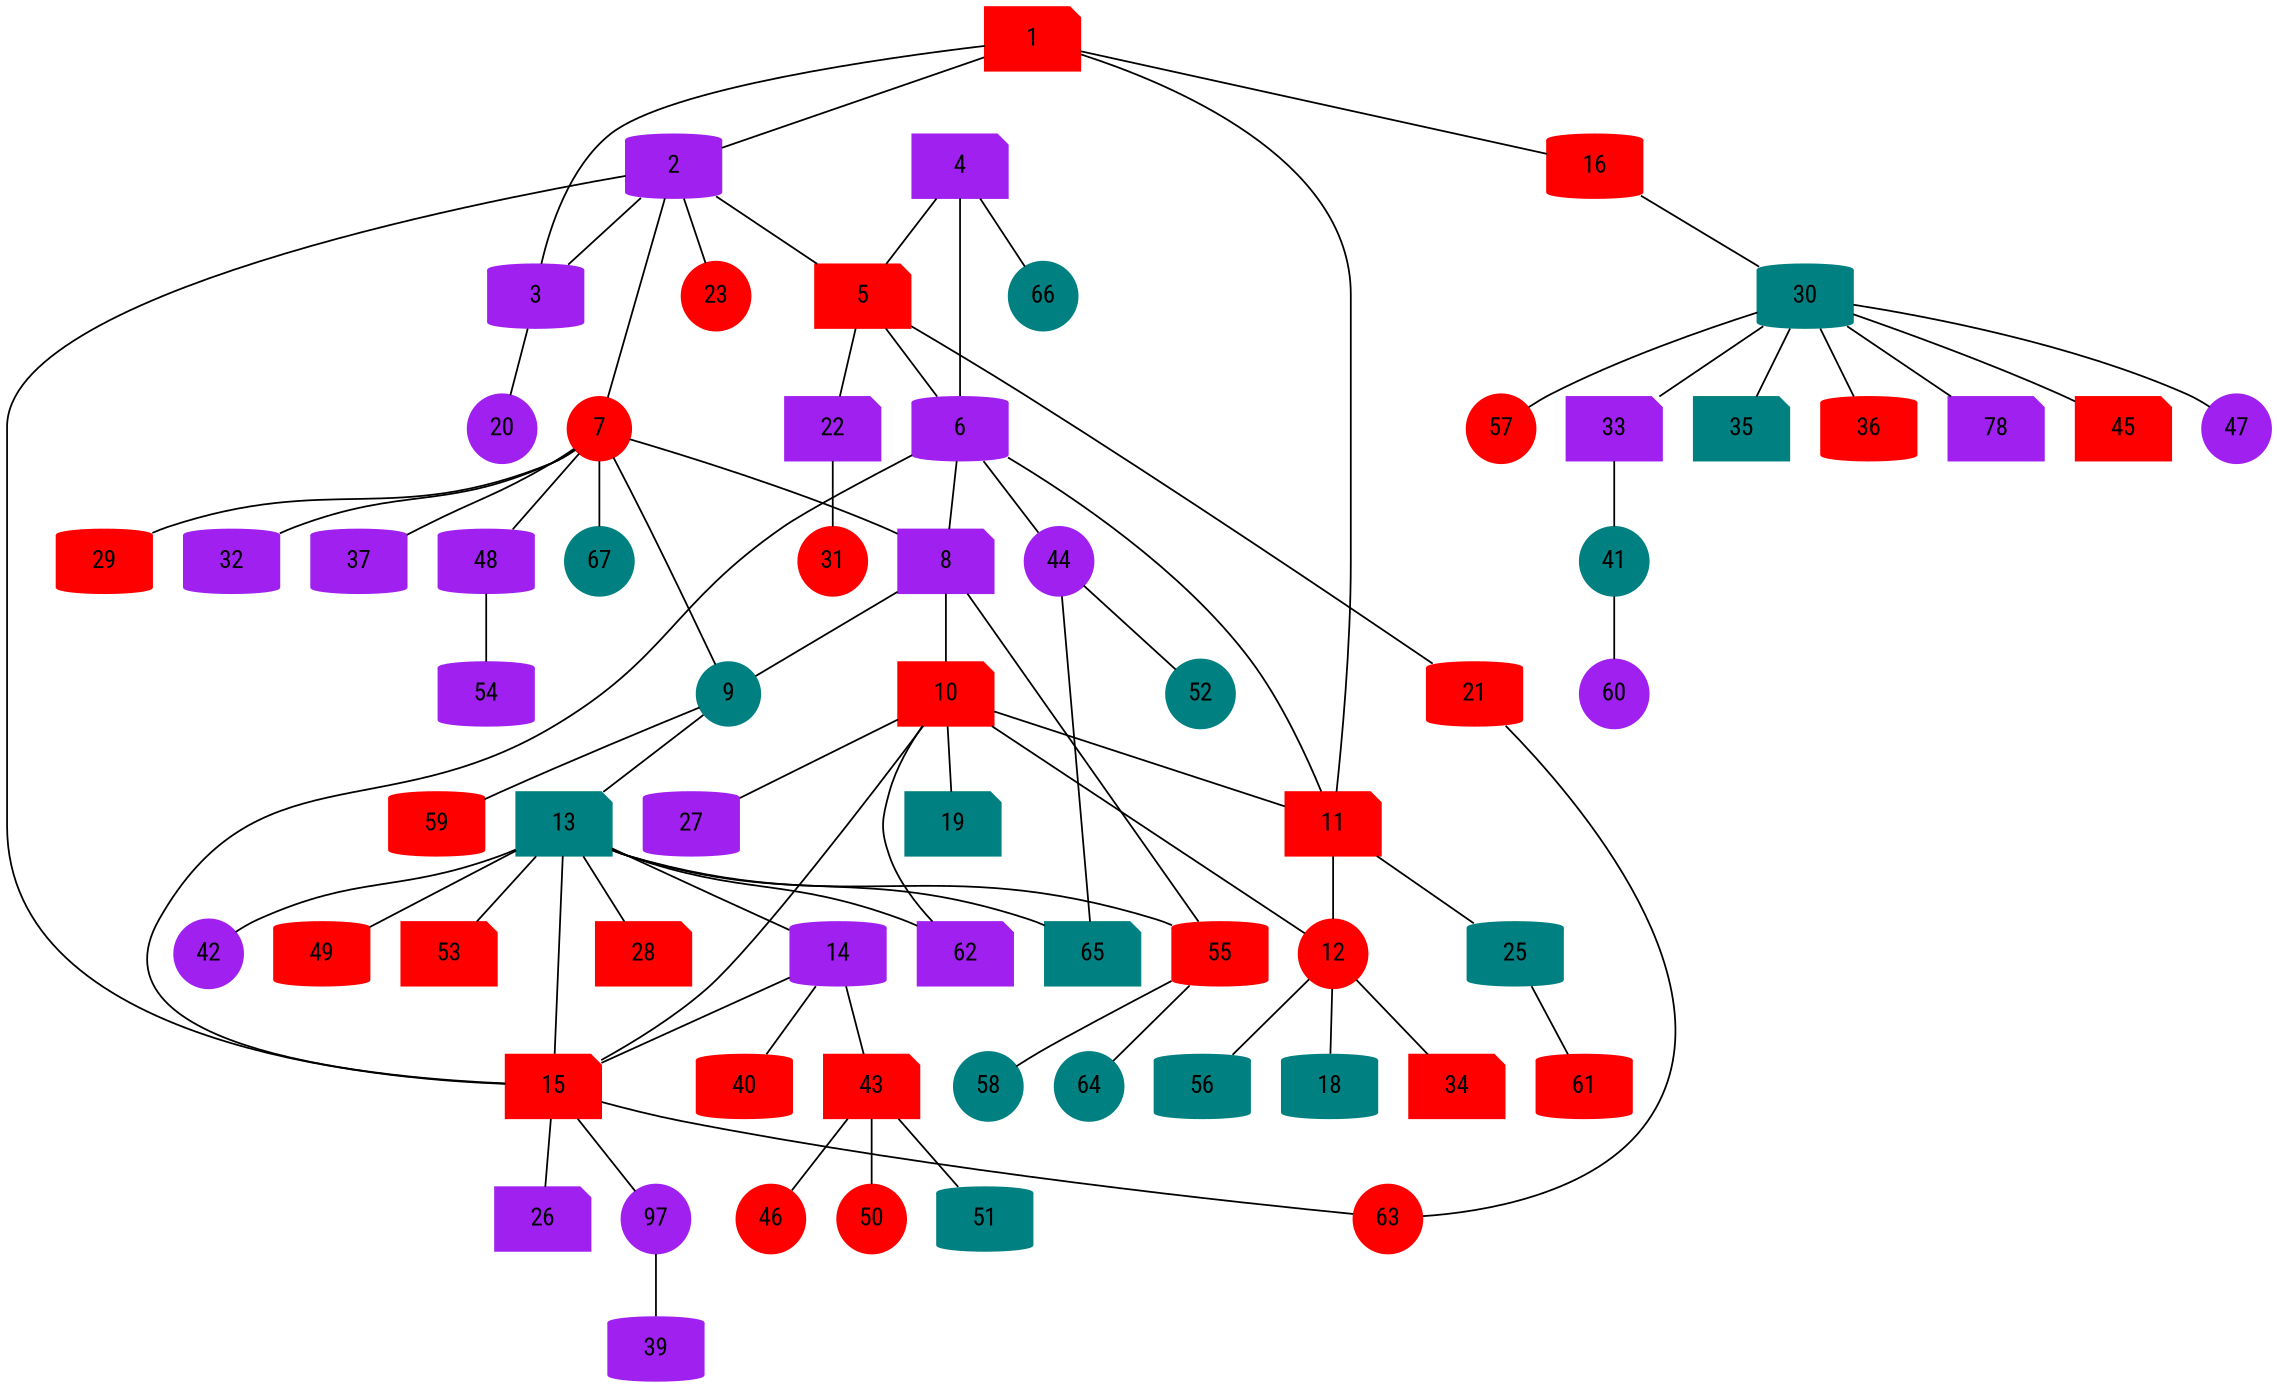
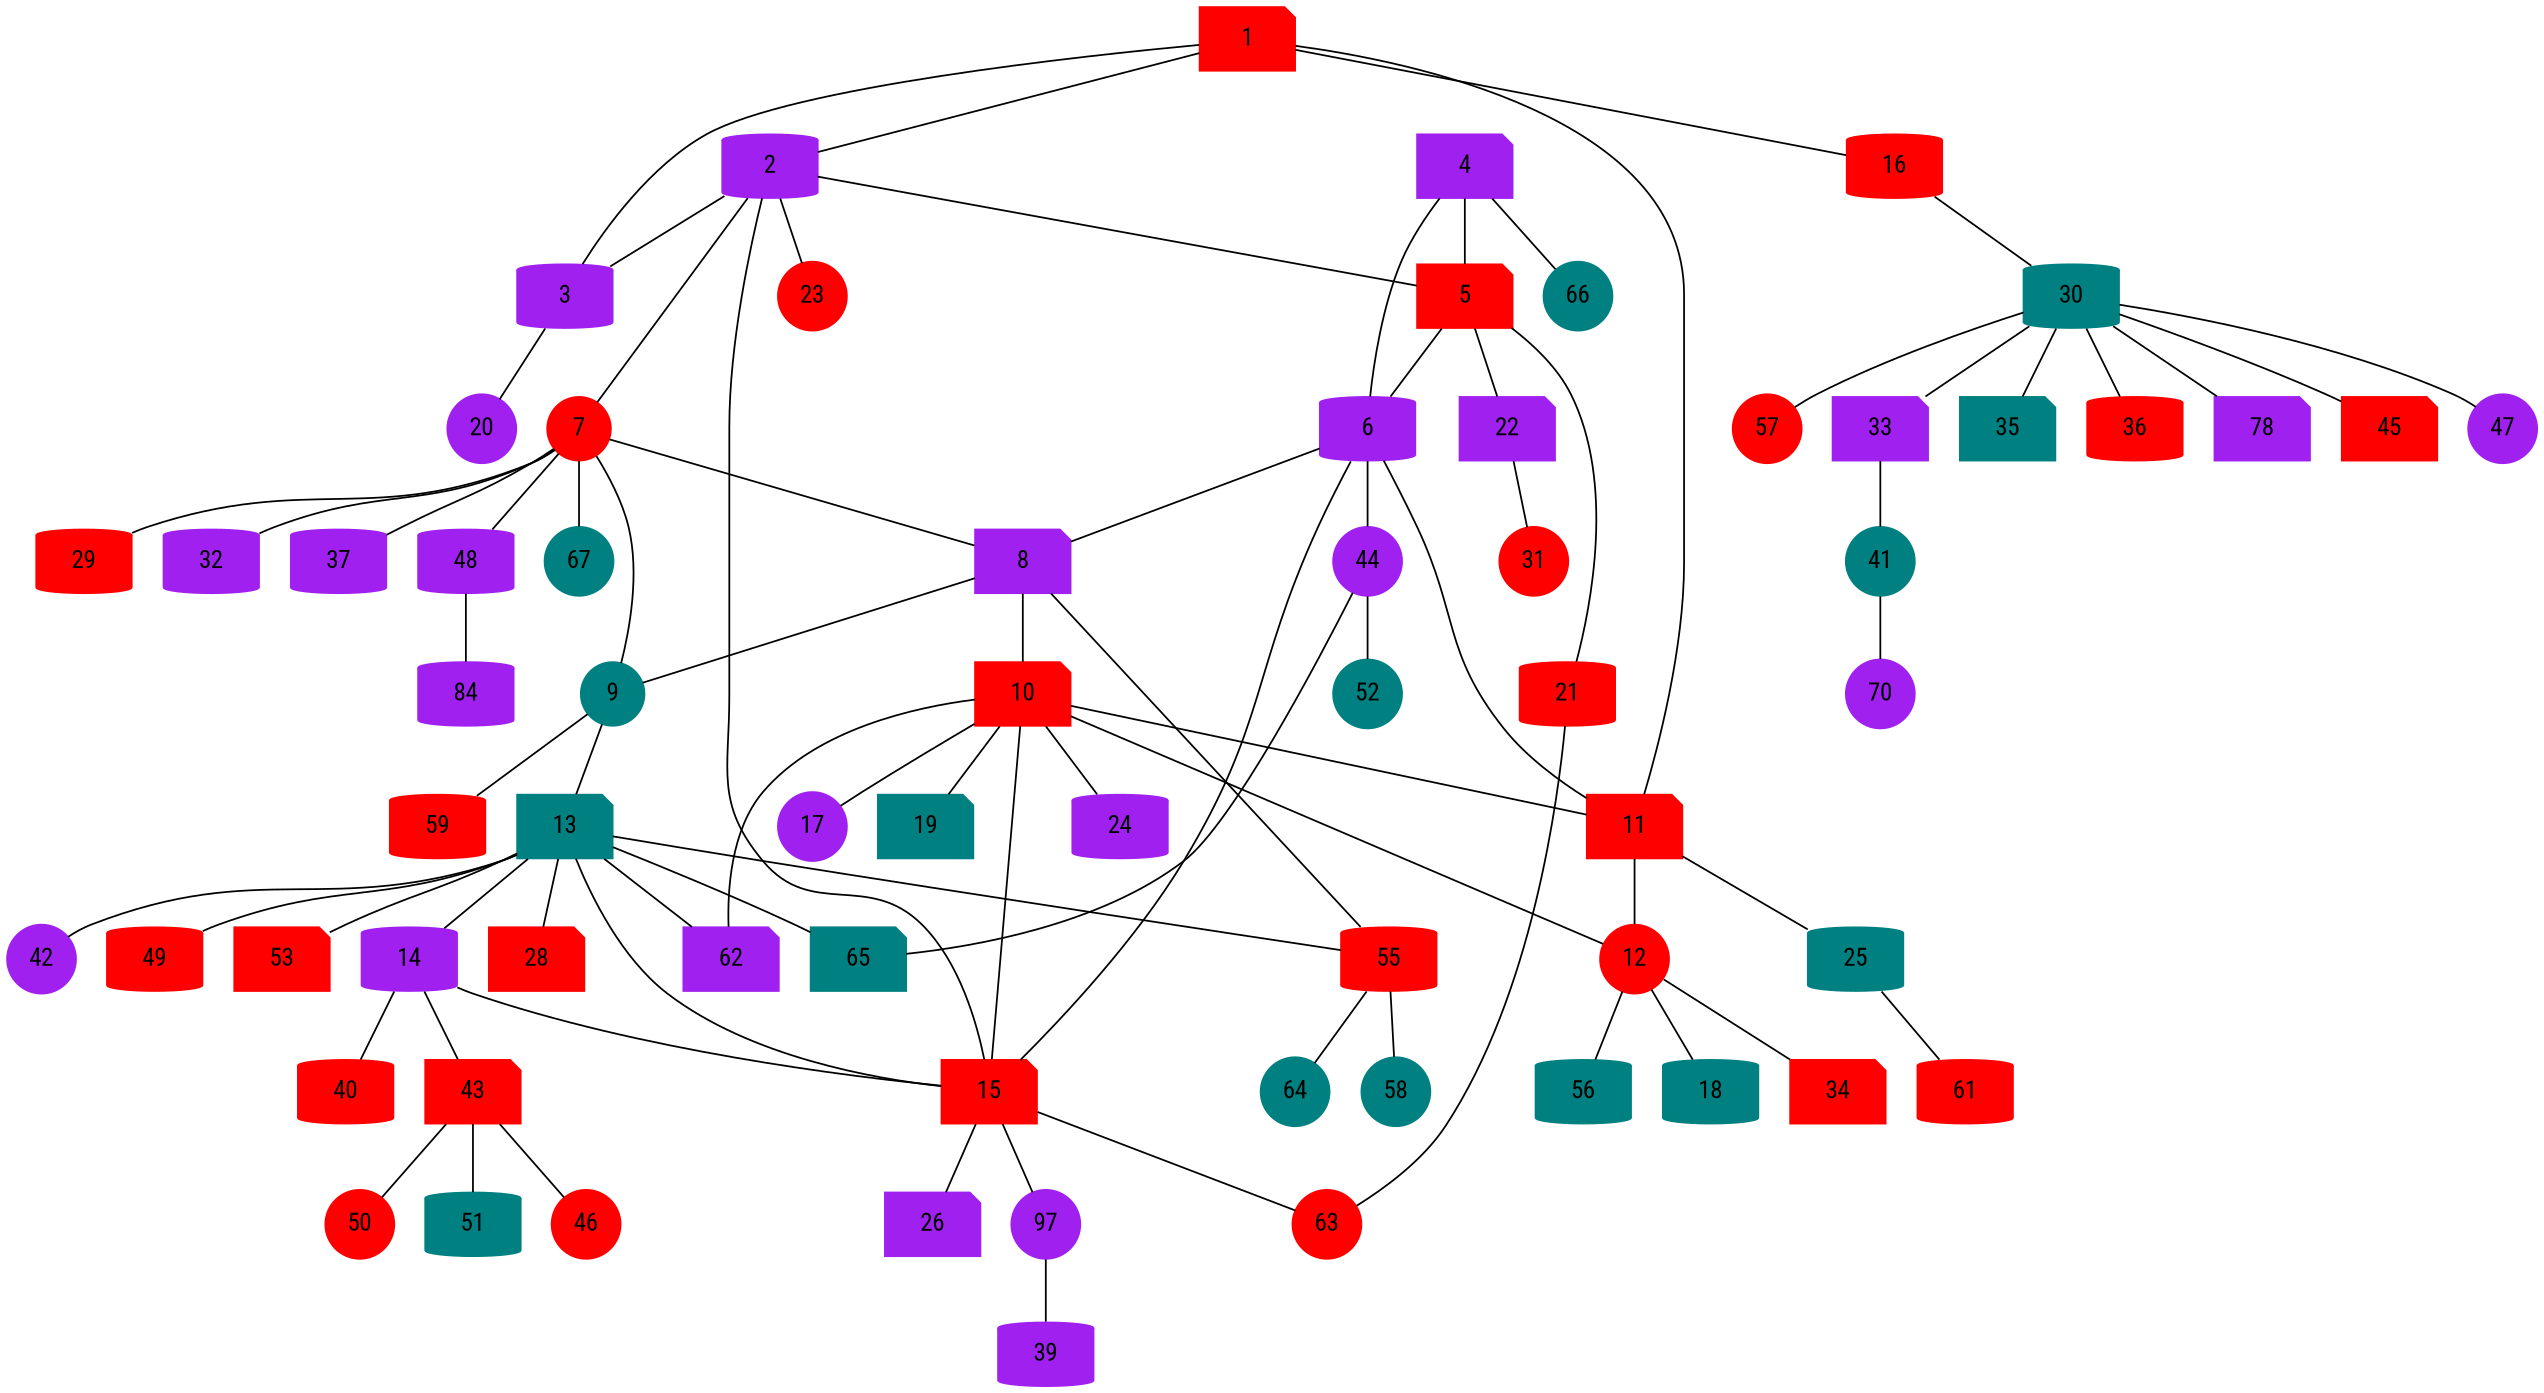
node "54": label "54" -> "84"
node "60": label "60" -> "70"
node "27": label "27" -> "24"
node "17": added
